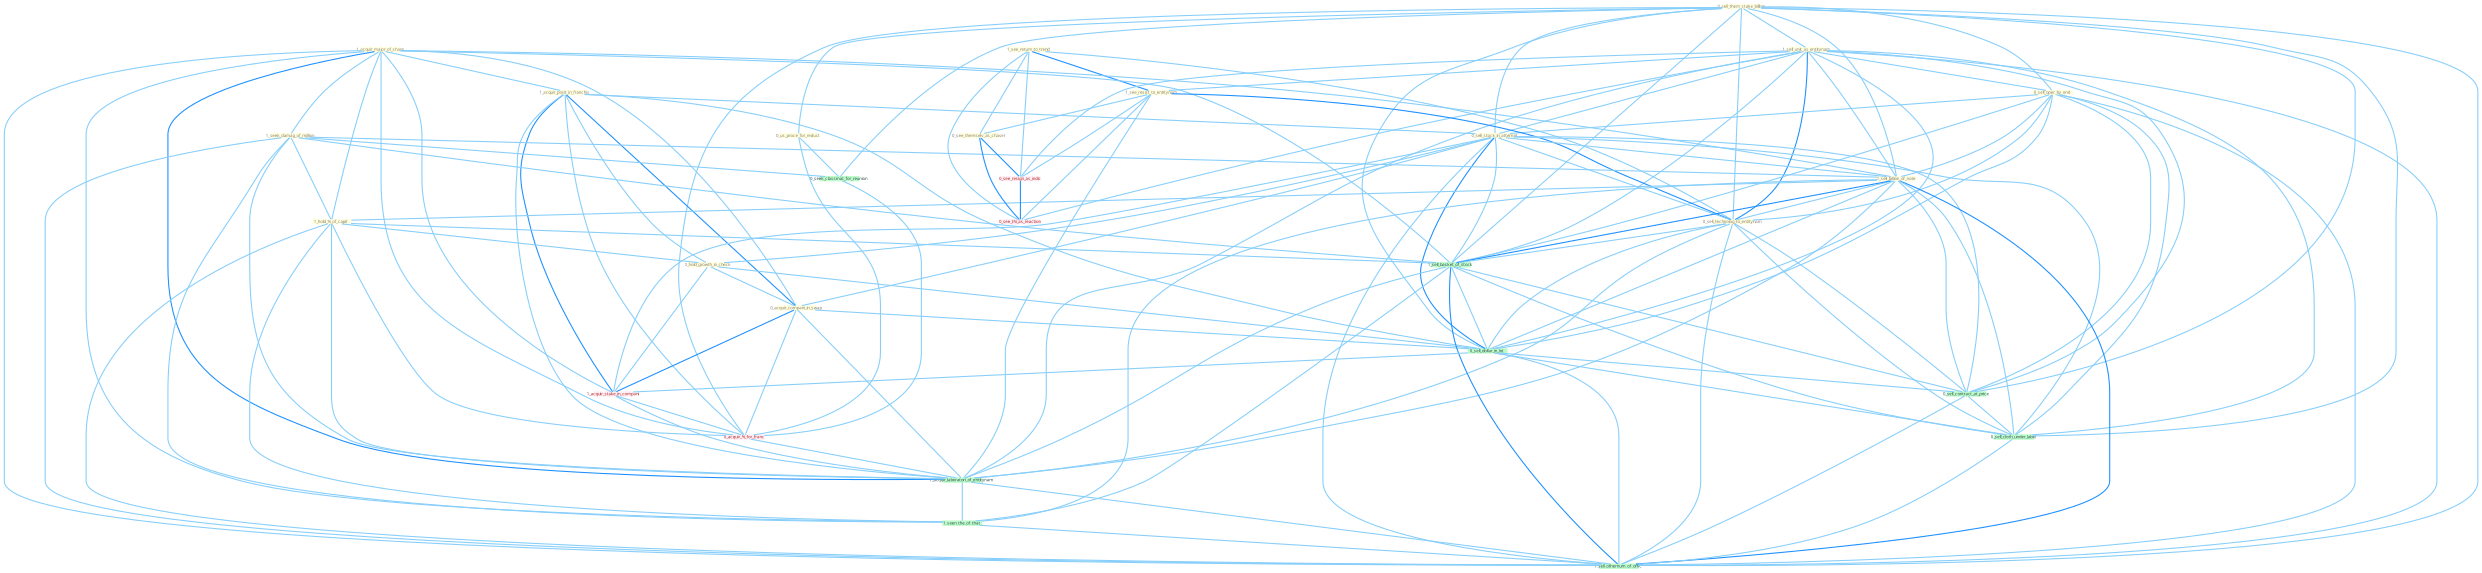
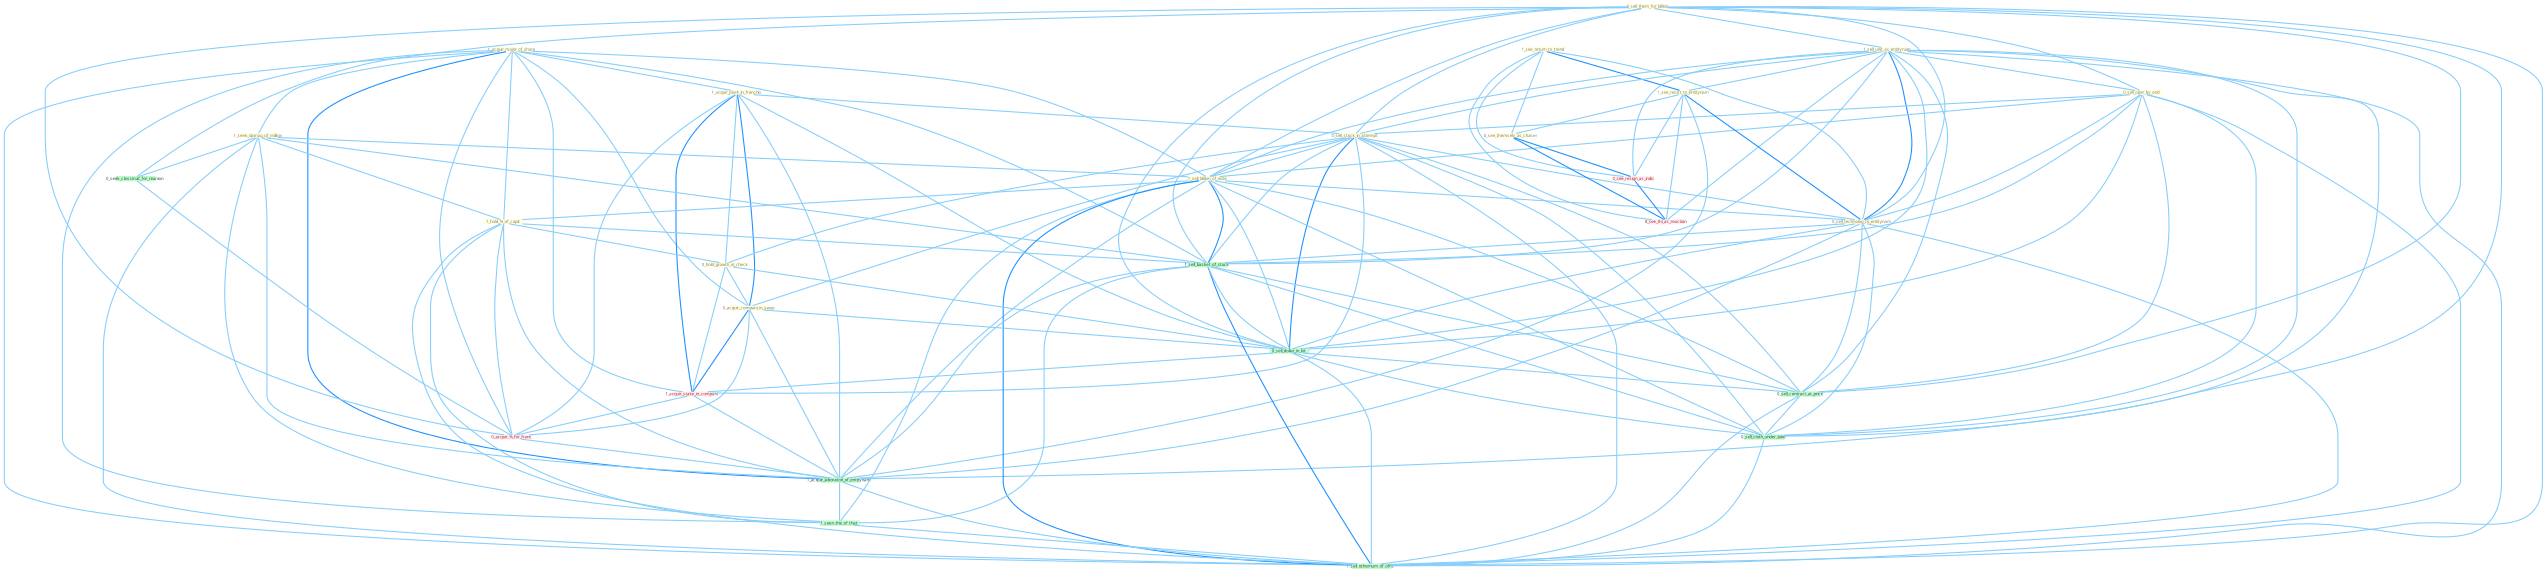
node "0_sell_them_stake_billion": label "0_sell_them_stake_billion" -> "0_sell_them_for_billion"
node "0_us_proce_for_reduct": removed
